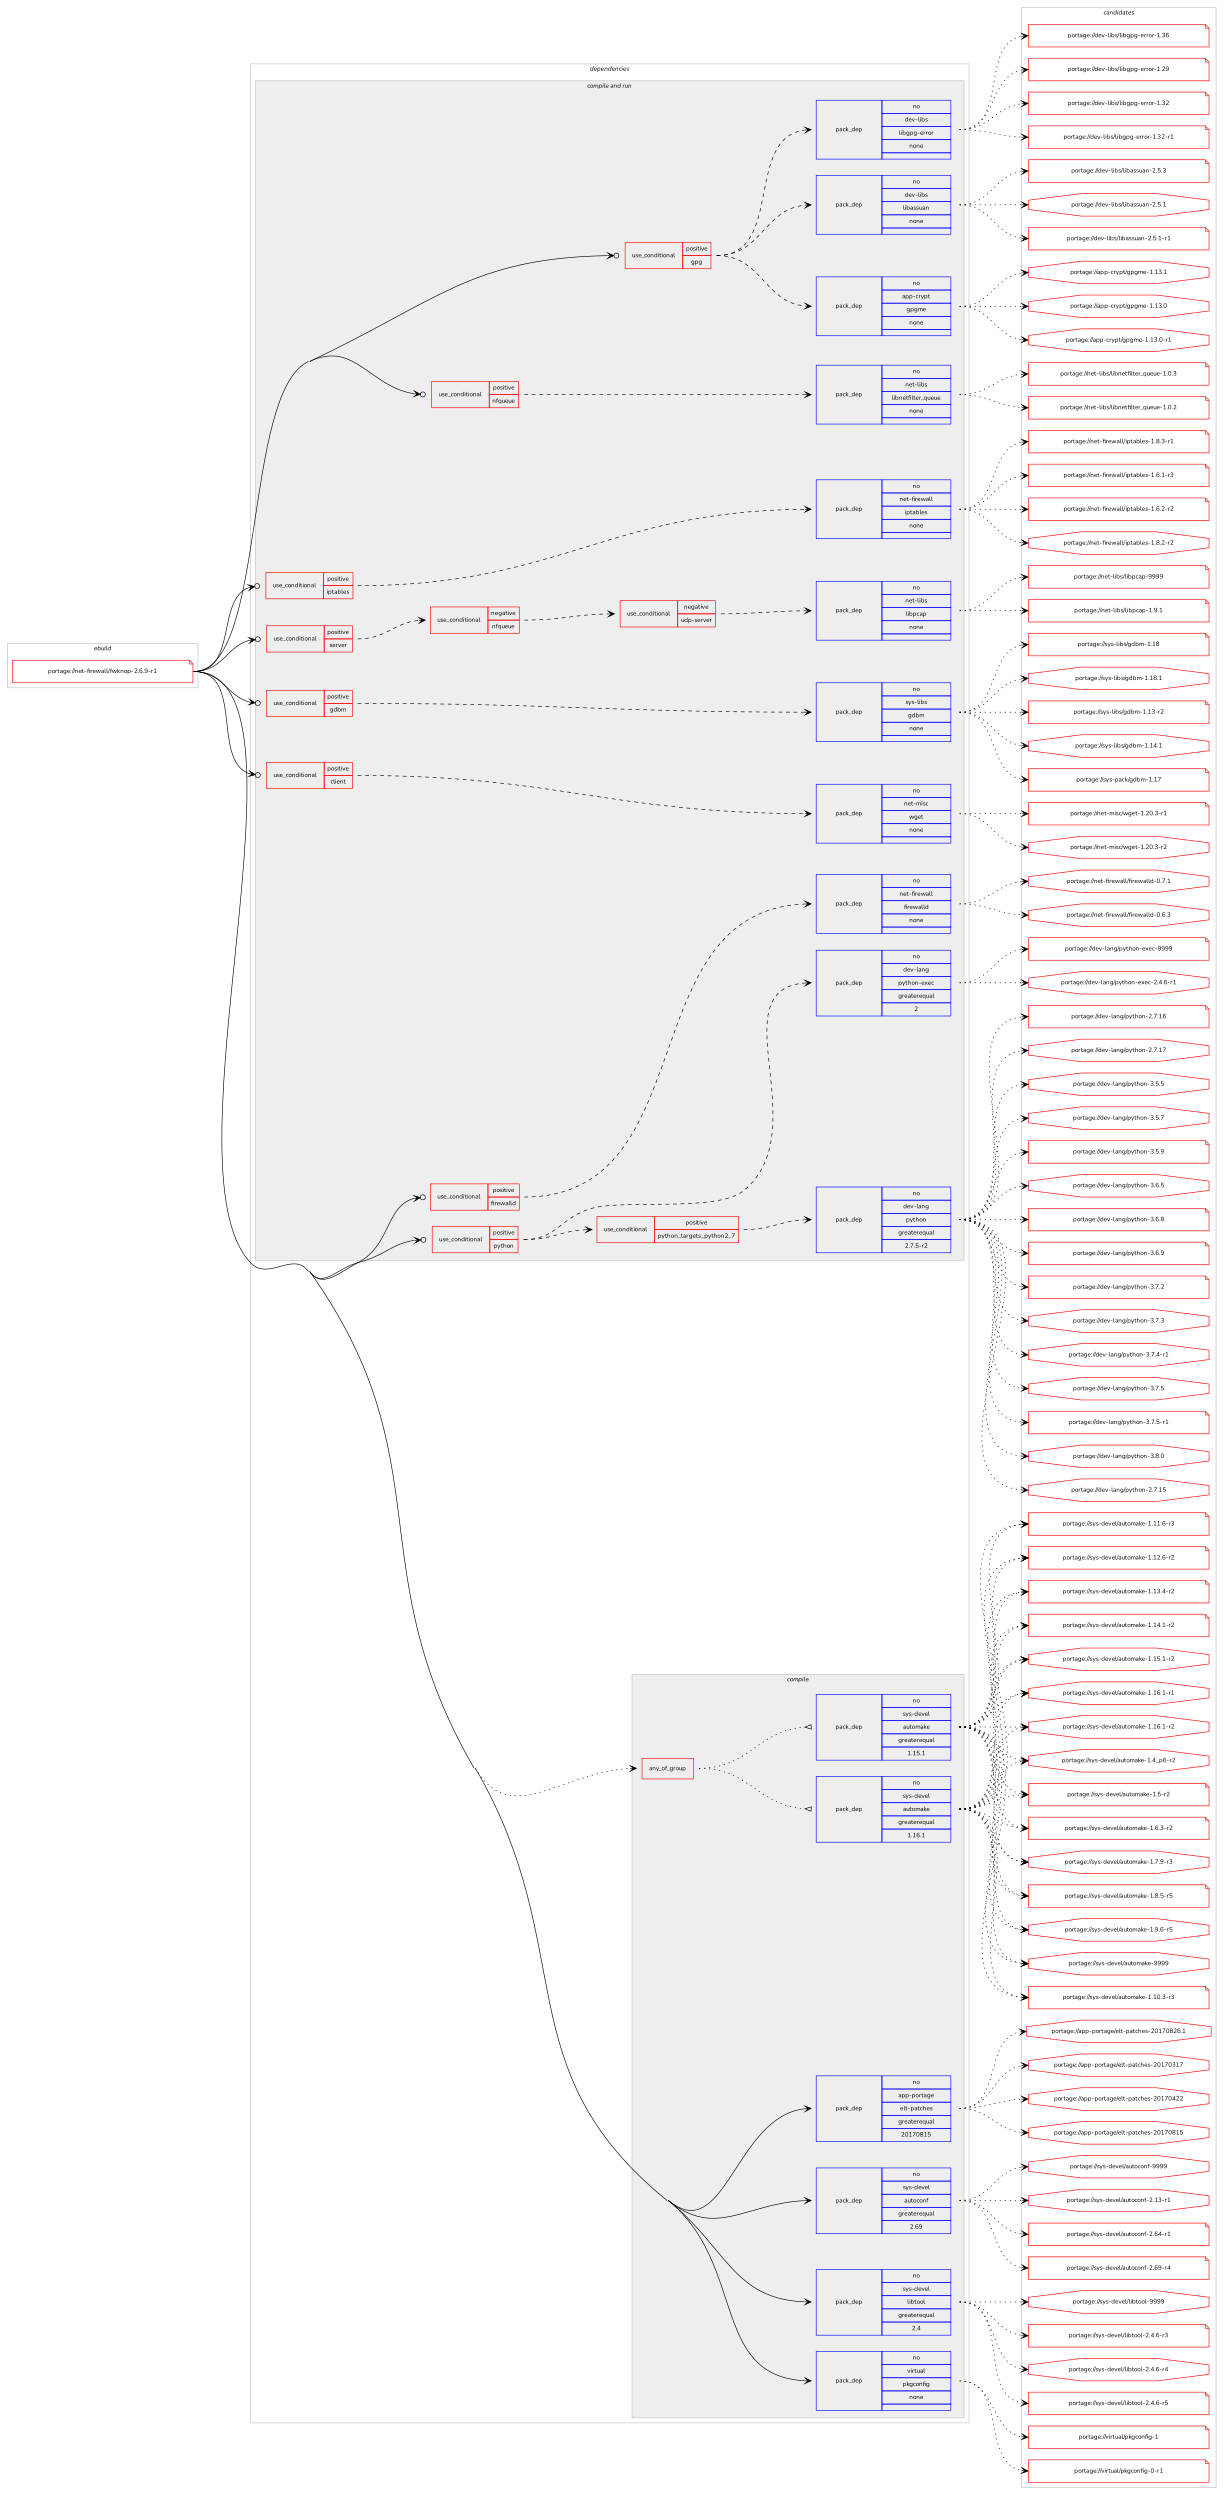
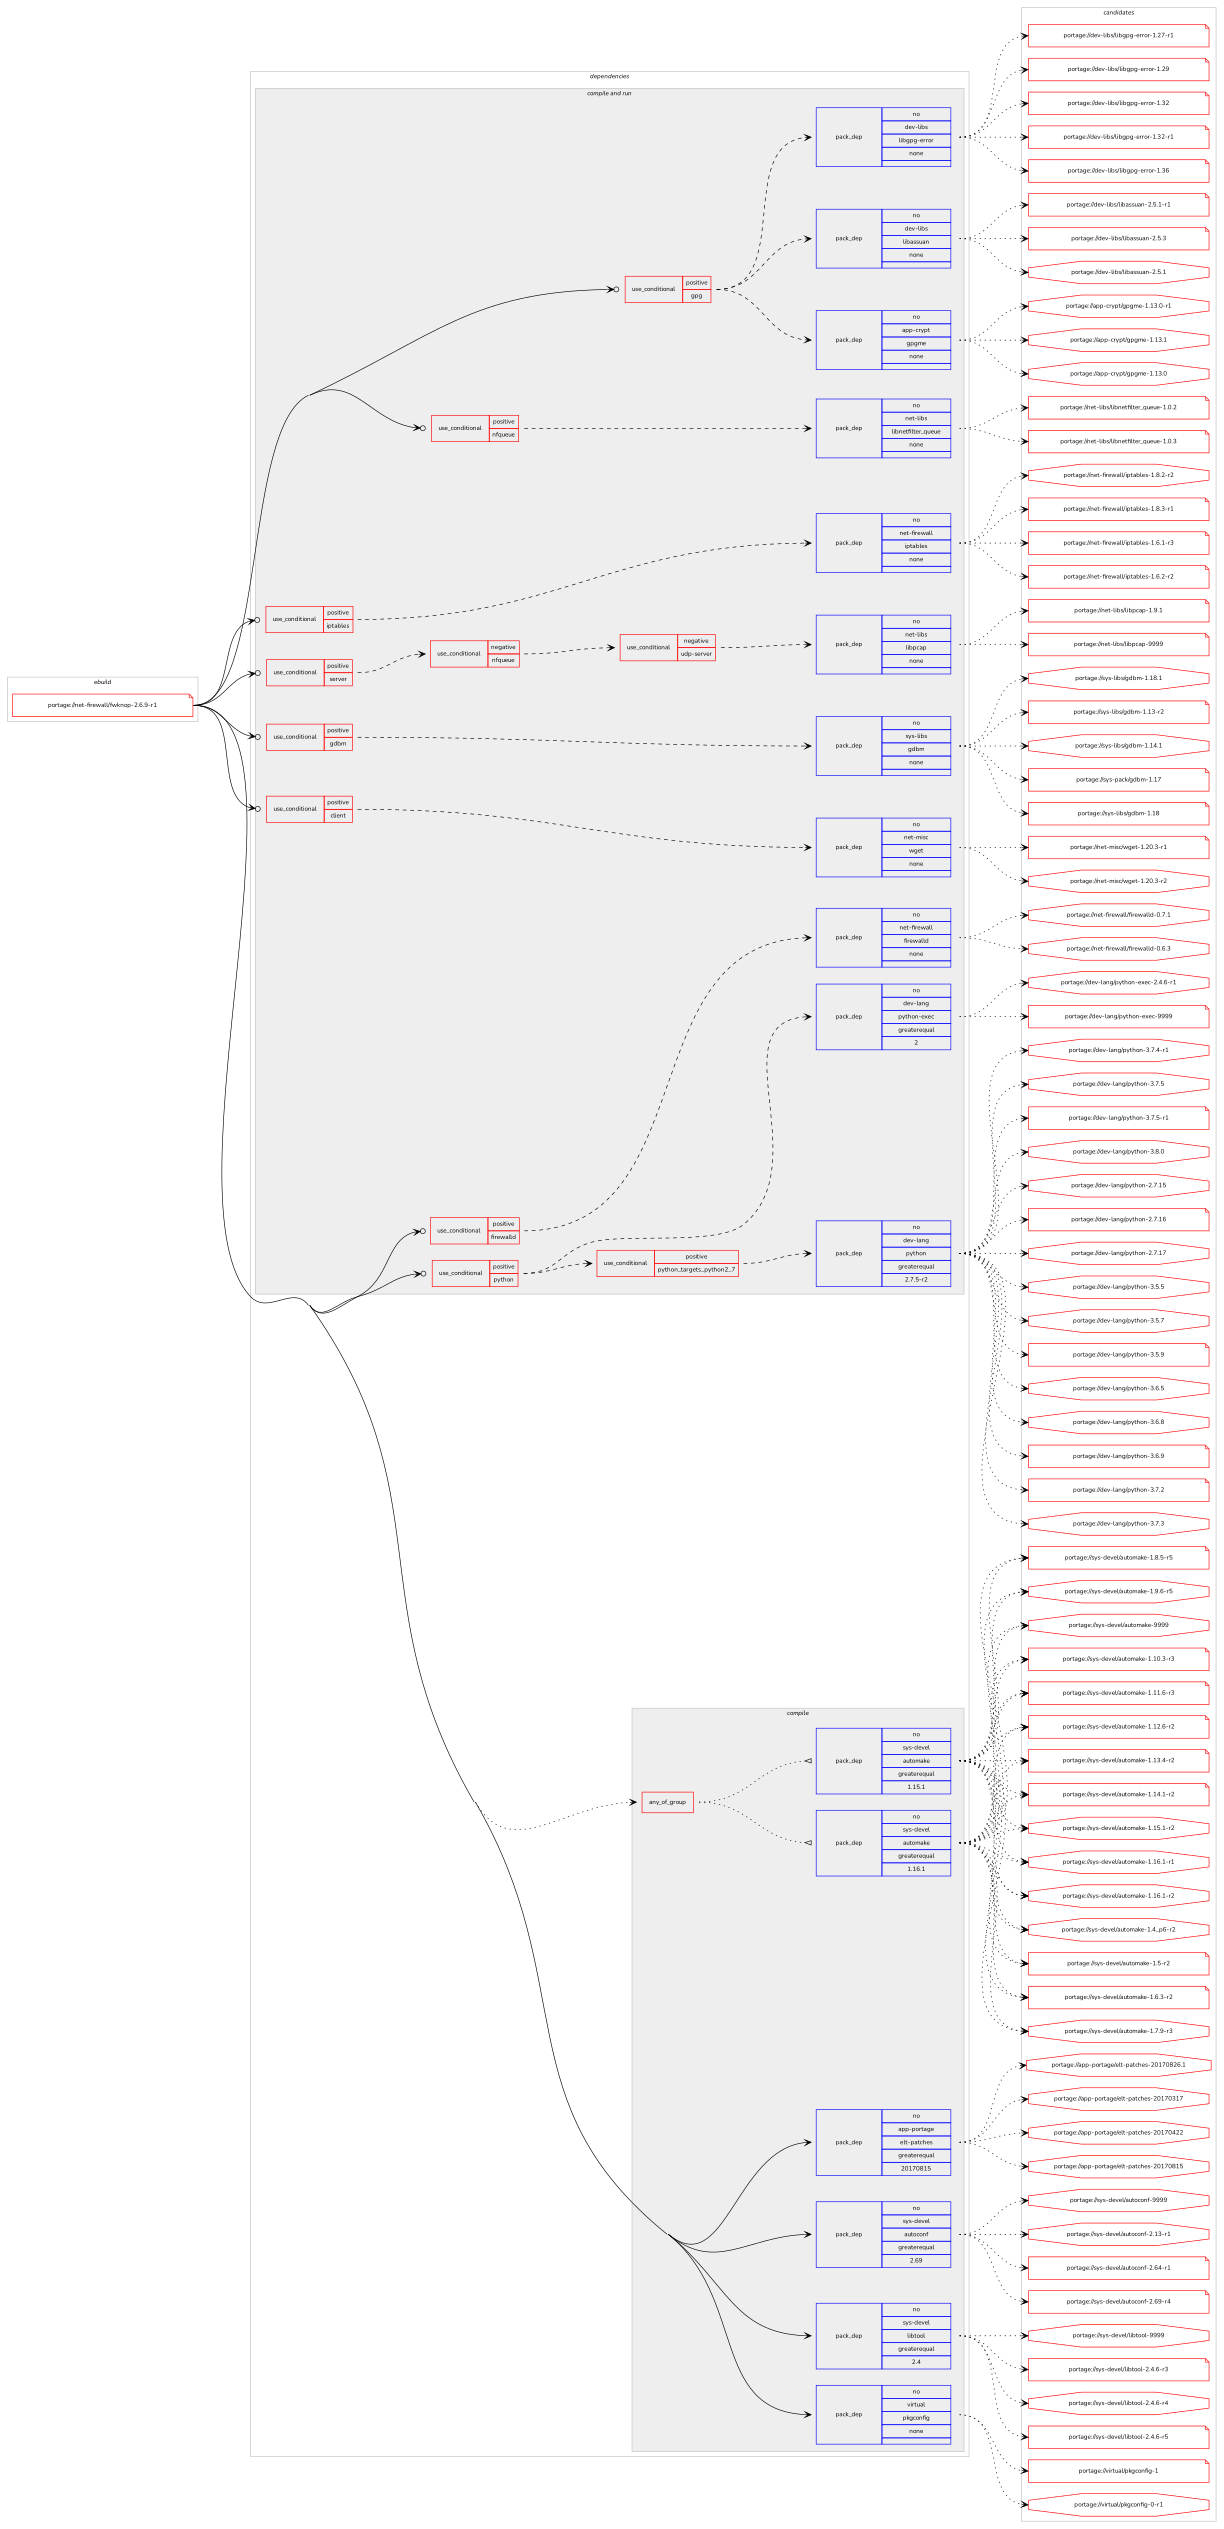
node "portage://dev-libs/libgpg-error-1.27-r1": added
node "portage://dev-lang/python-3.6.8": shape note -> octagon
node "portage://virtual/pkgconfig-0-r1": shape note -> octagon
